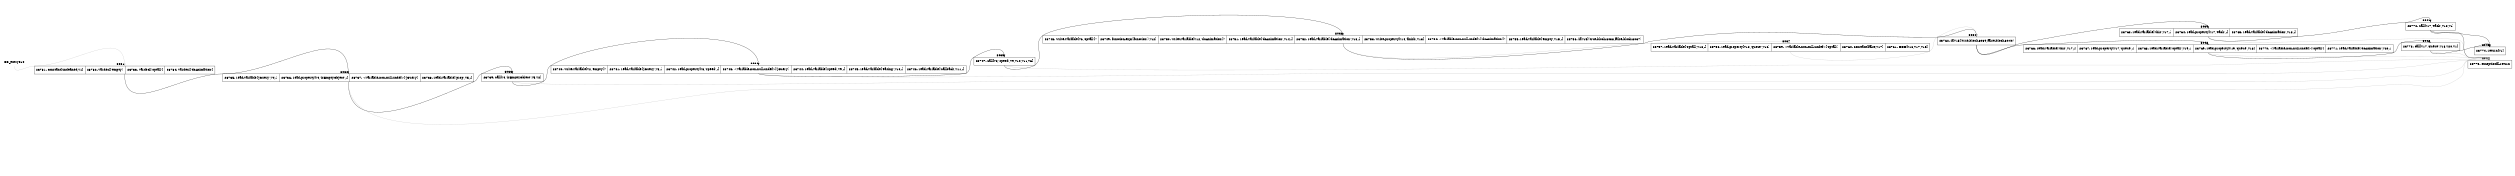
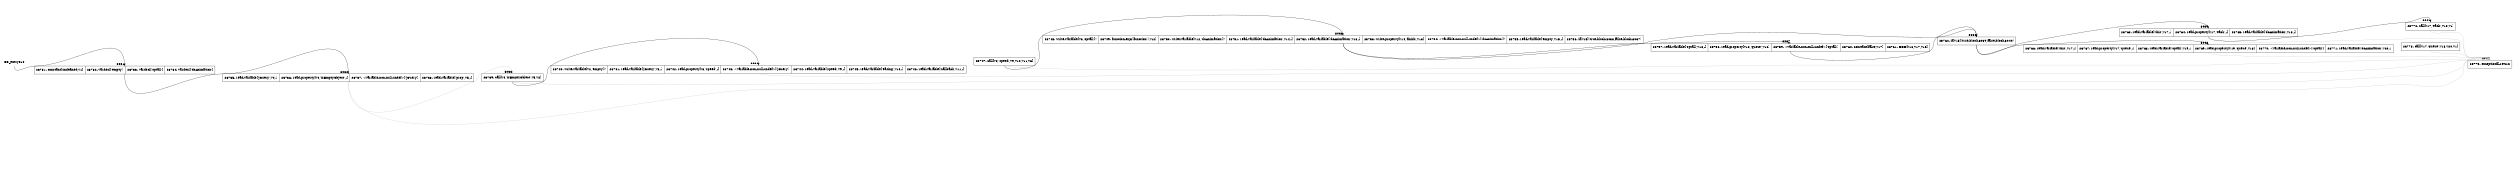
edge "23772: call[v17,'each',v18,v1]" -> "23775: exceptional-return": color black -> gray
edge "23748: write-variable[v6,'optall']*" -> "23757: read-variable['optall',v18,-]": color gray -> black
node "23774: return[v1]": removed
edge "BB_entry510" -> "23731: constant[undefined,v1]": color gray -> black
edge "23757: read-variable['optall',v18,-]" -> "23762: if[v15](true-block:8039,false-block:8040)": color gray -> black
edge "23766: read-variable['this',v17,-]" -> "23773: call[v17,'queue',v18,v20,v1]": removed
edge "23740: write-variable[v2,'empty']*" -> "23747: call[v8,'speed',v9,v10,v11,v6]": removed
edge "23735: read-variable['jQuery',v4,-]" -> "23739: call[v4,'isEmptyObject',v5,v2]": color black -> gray
